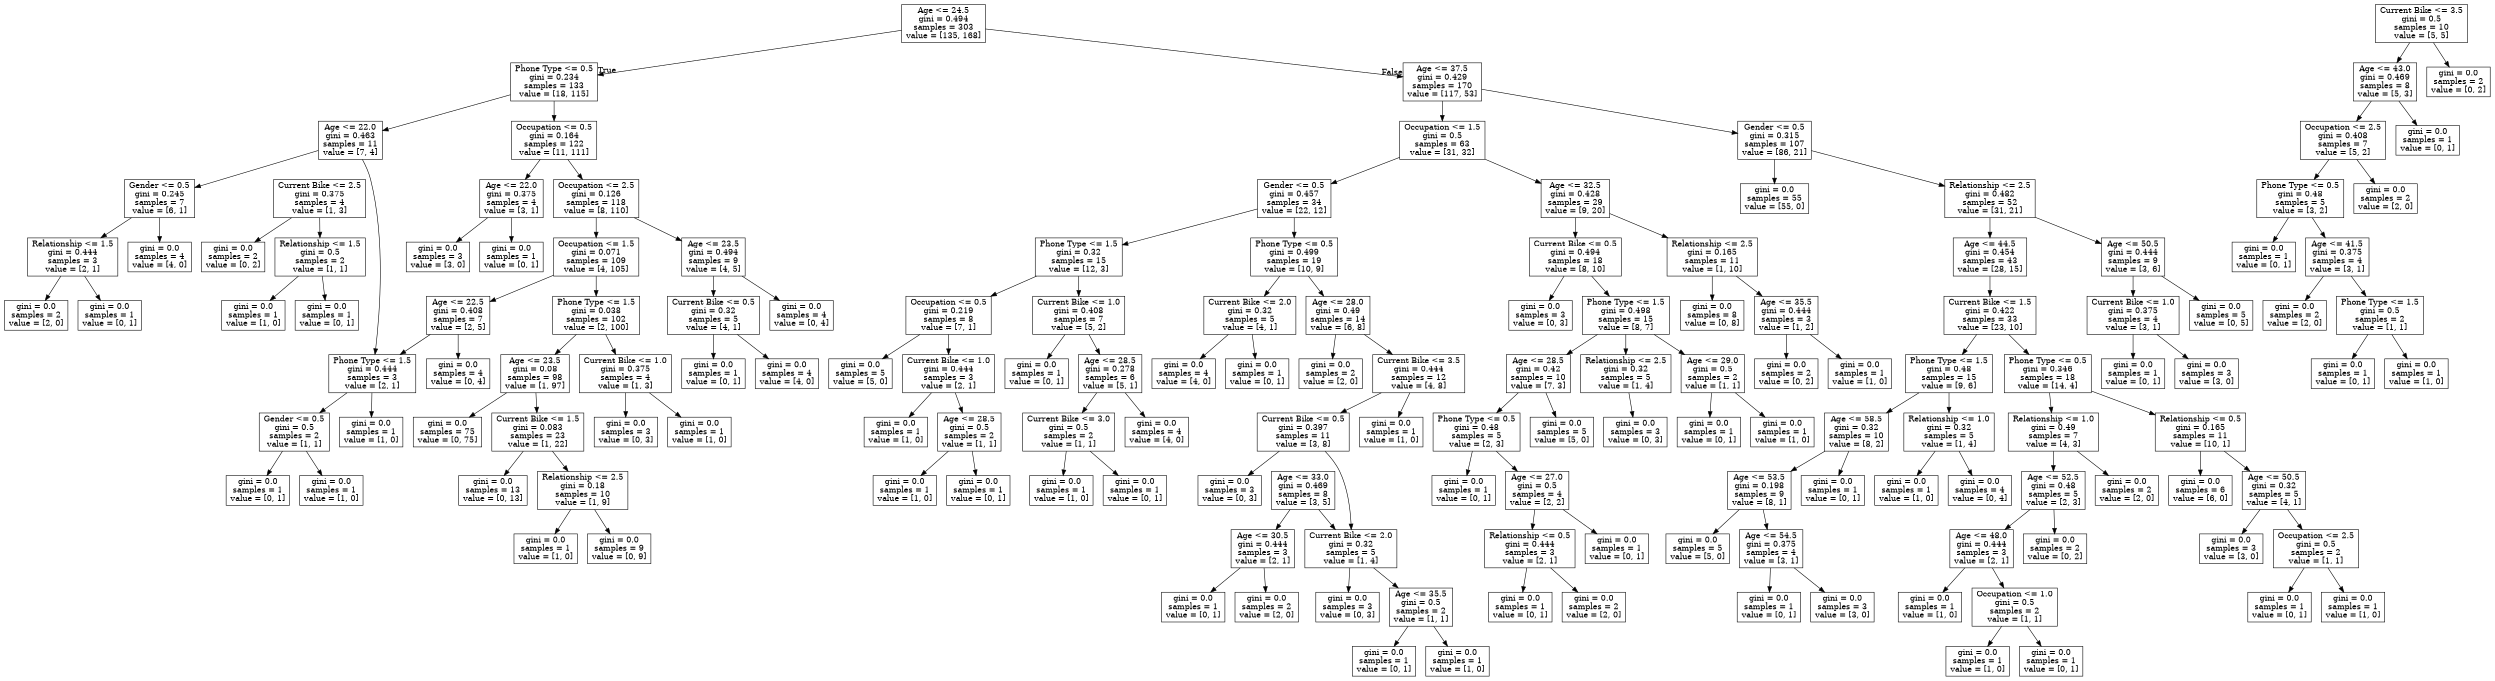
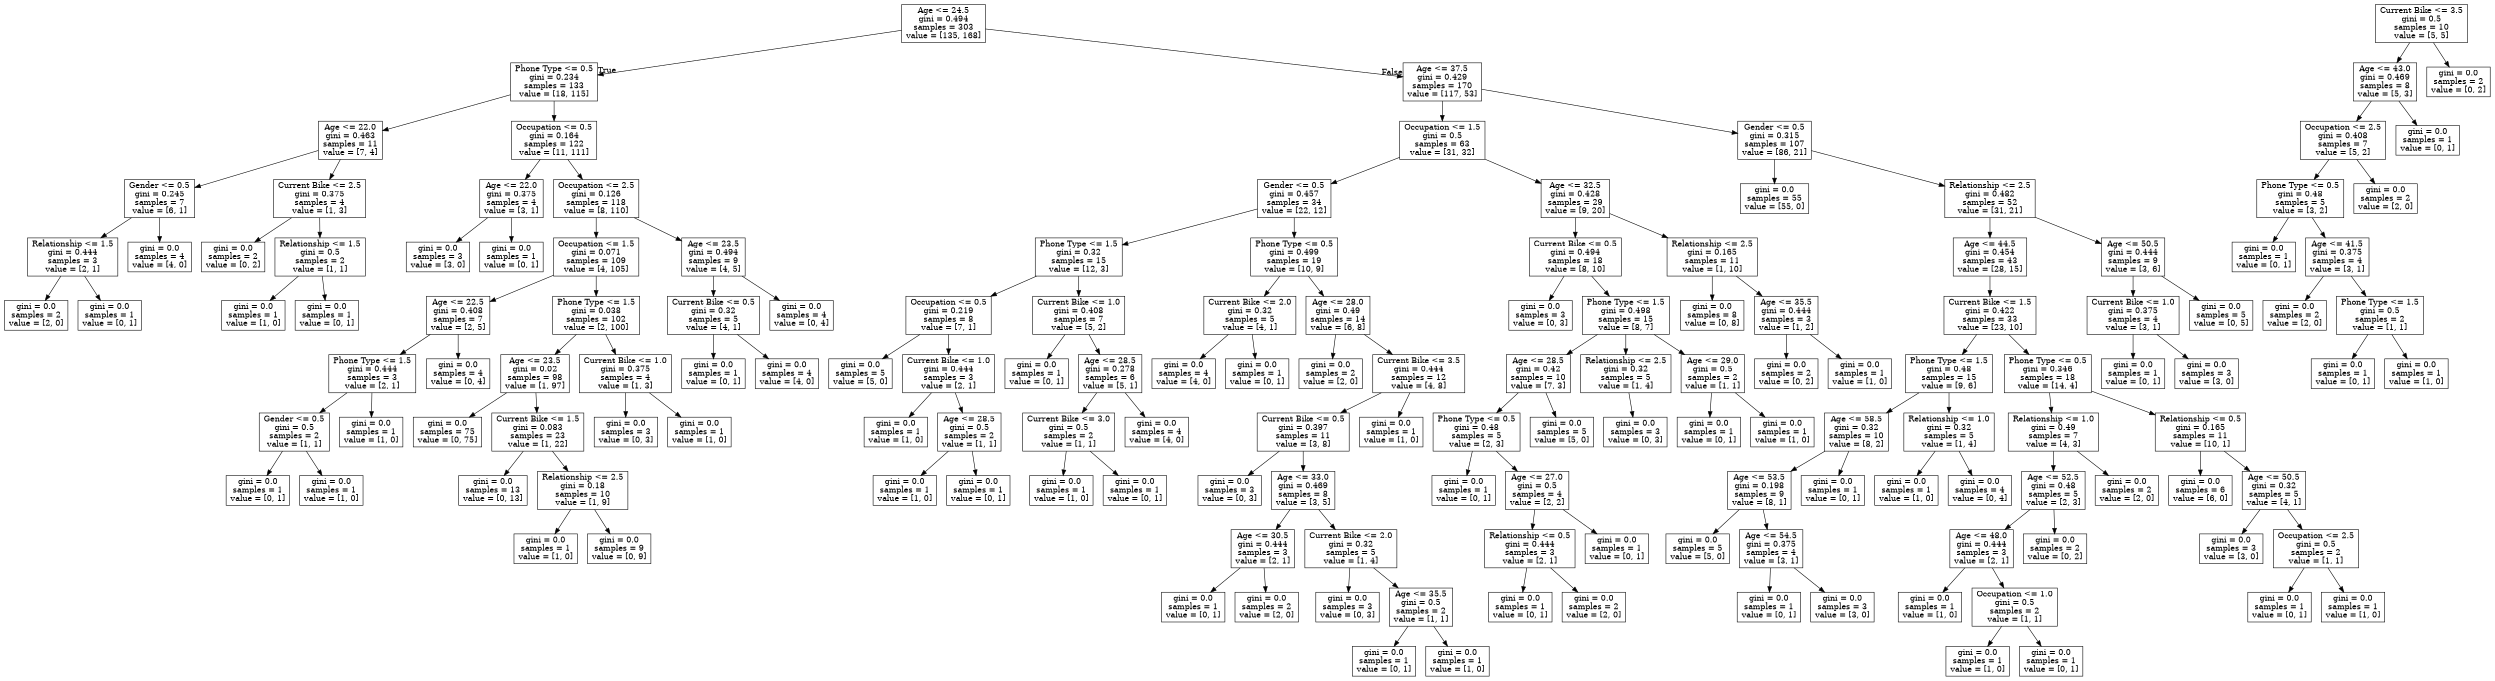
edge "Age <= 22.0 gini = 0.463 samples = 11 value = [7, 4]" -> "Phone Type <= 1.5 gini = 0.444 samples = 3 value = [2, 1]": now "Age <= 22.0 gini = 0.463 samples = 11 value = [7, 4]" -> "Current Bike <= 2.5 gini = 0.375 samples = 4 value = [1, 3]"
node "Age <= 23.5 gini = 0.08 samples = 98 value = [1, 97]": label "Age <= 23.5 gini = 0.08 samples = 98 value = [1, 97]" -> "Age <= 23.5 gini = 0.02 samples = 98 value = [1, 97]"
edge "Current Bike <= 0.5 gini = 0.397 samples = 11 value = [3, 8]" -> "Current Bike <= 2.0 gini = 0.32 samples = 5 value = [1, 4]": now "Current Bike <= 0.5 gini = 0.397 samples = 11 value = [3, 8]" -> "Age <= 33.0 gini = 0.469 samples = 8 value = [3, 5]"
